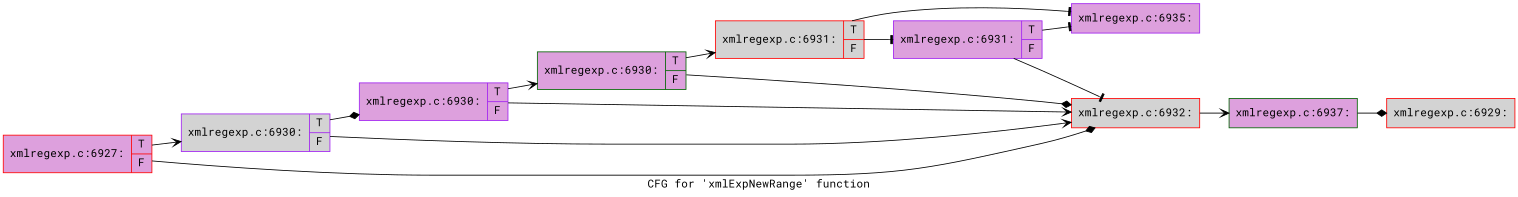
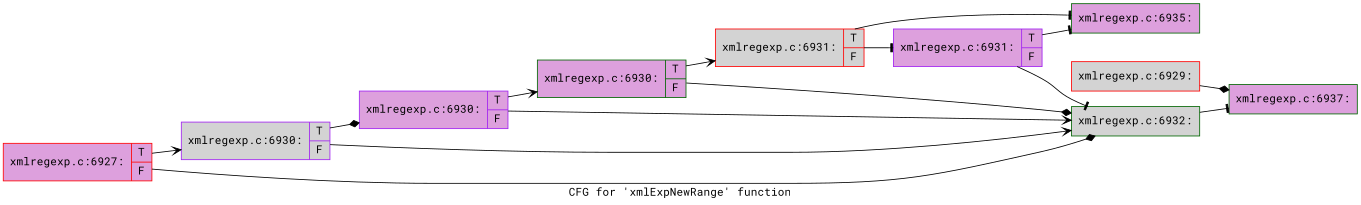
node "xmlregexp.c:6935:": color purple -> darkgreen
node "xmlregexp.c:6932:": color red -> darkgreen
edge "xmlregexp.c:6932:" -> "xmlregexp.c:6937:": arrowhead vee -> tee
edge "xmlregexp.c:6937:" -> "xmlregexp.c:6929:": reversed
